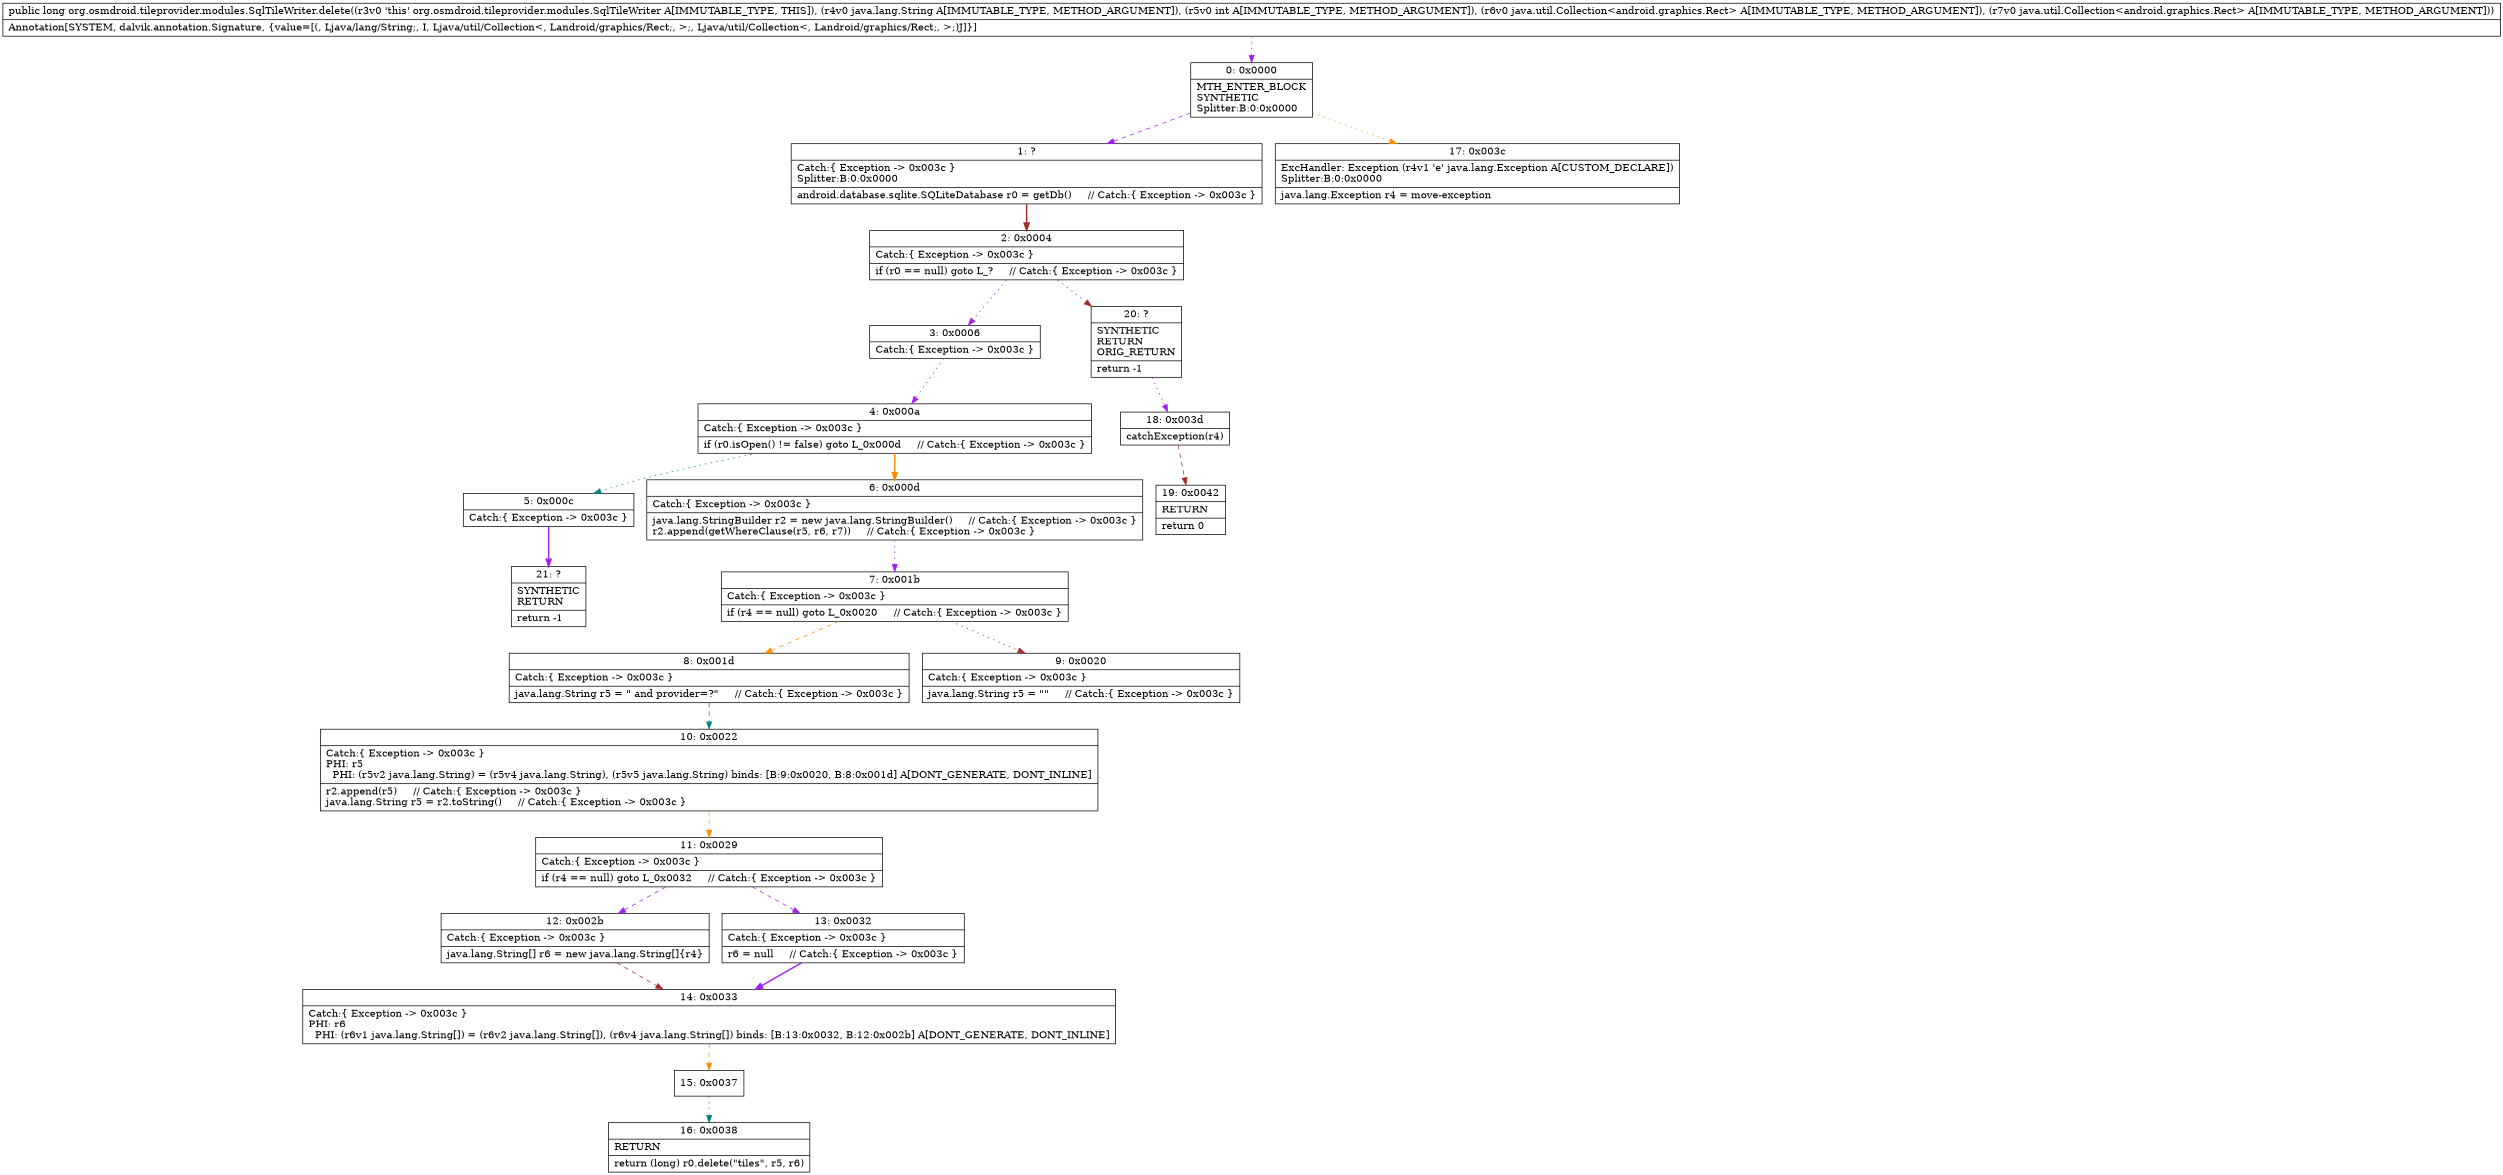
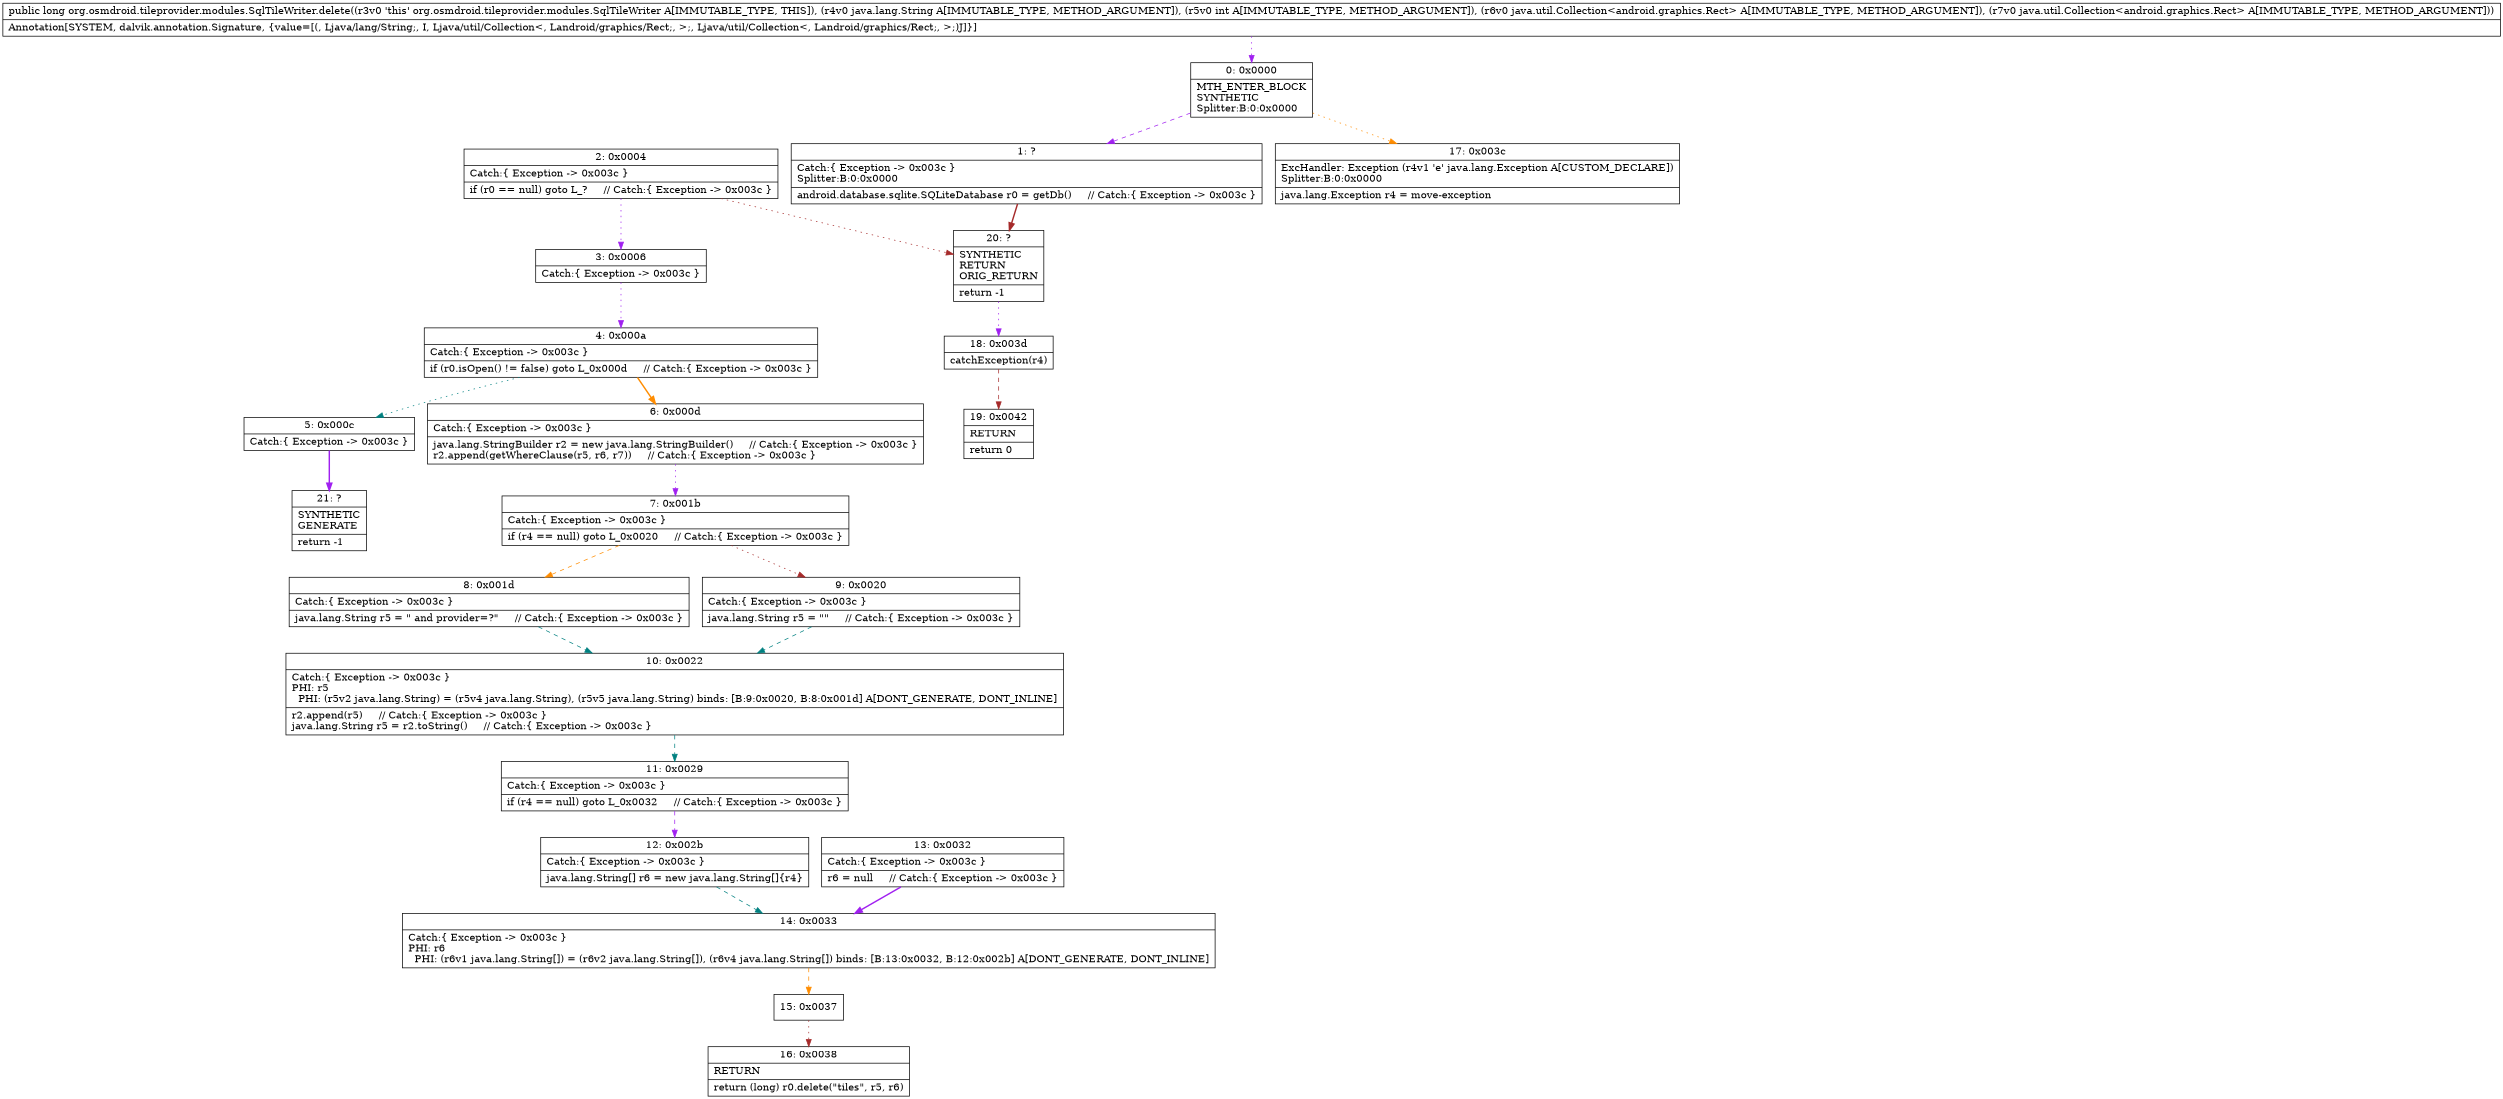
edge "1: ?" -> "2: 0x0004": now "1: ?" -> "20: ?"
node "21: ?": text "RETURN" -> "GENERATE"
edge "9: 0x0020" -> "10: 0x0022": added
edge "10: 0x0022" -> "11: 0x0029": color darkorange -> teal
edge "11: 0x0029" -> "13: 0x0032": removed
edge "12: 0x002b" -> "14: 0x0033": color brown -> teal
edge "15: 0x0037" -> "16: 0x0038": color teal -> brown
